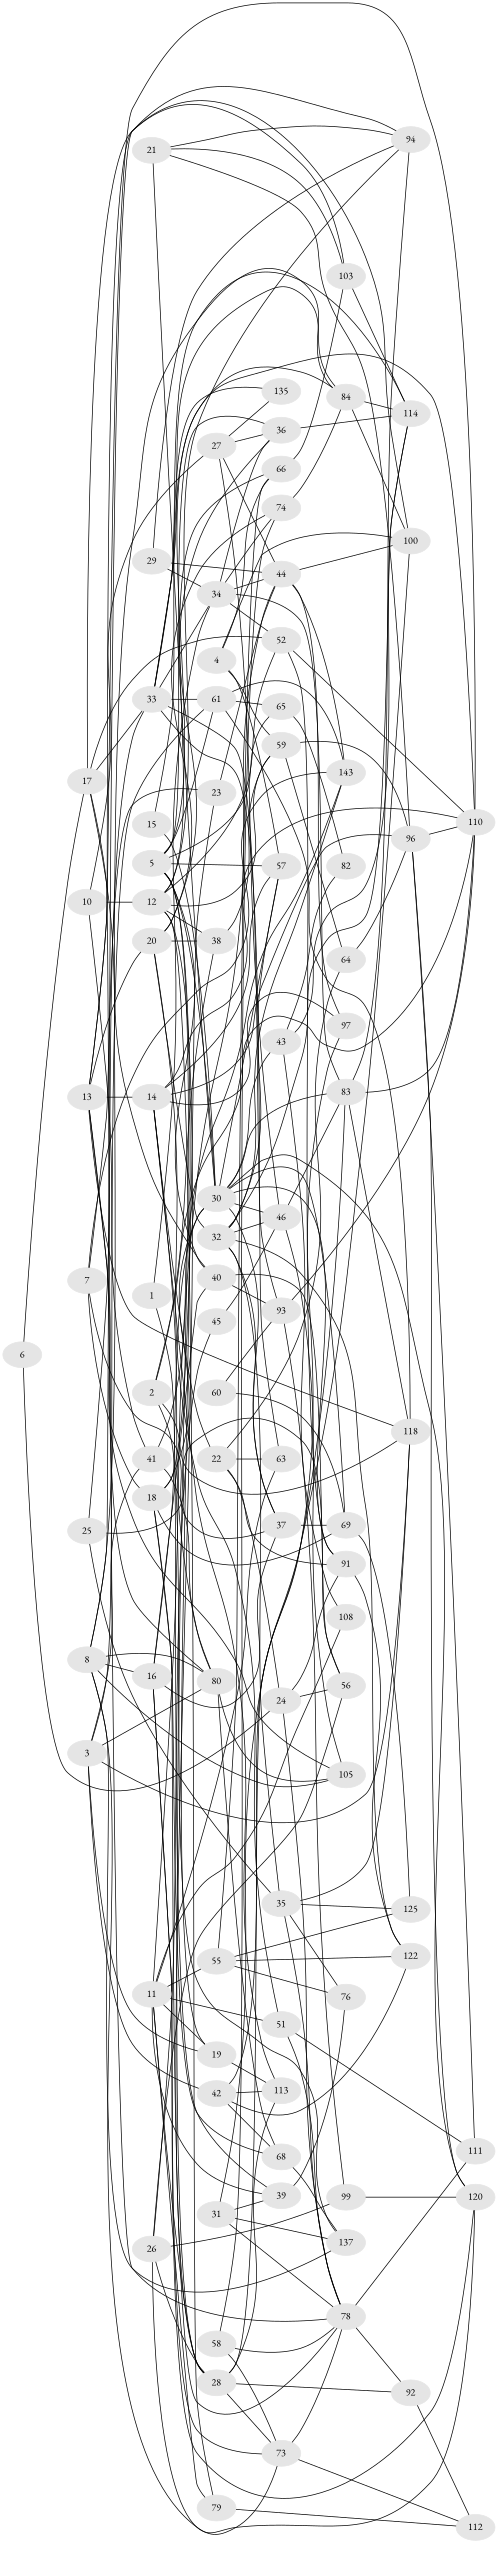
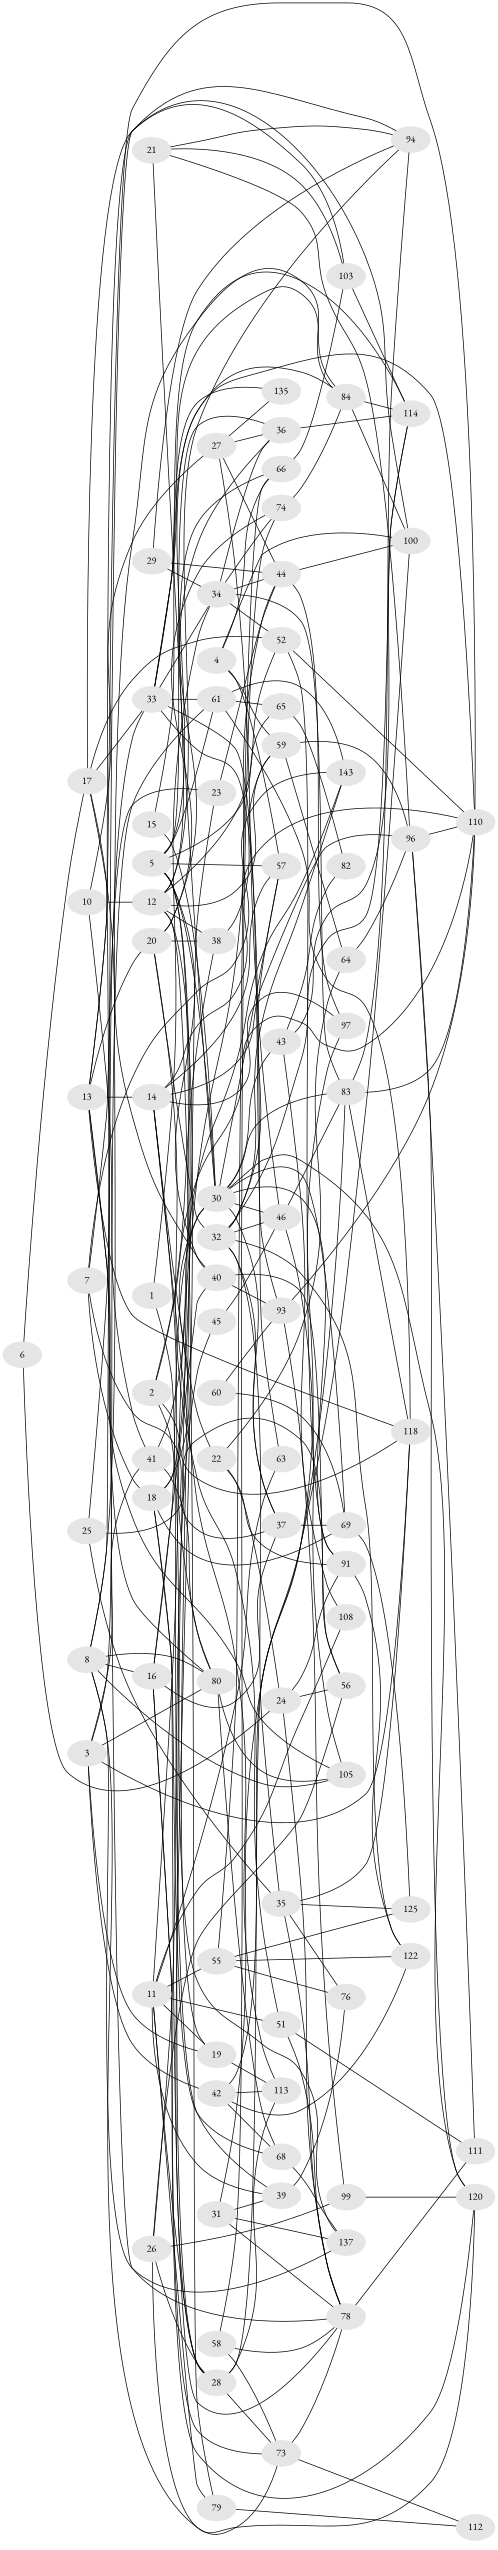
edge "44" -- "143": removed
edge "22" -- "63": removed
node "92": removed
